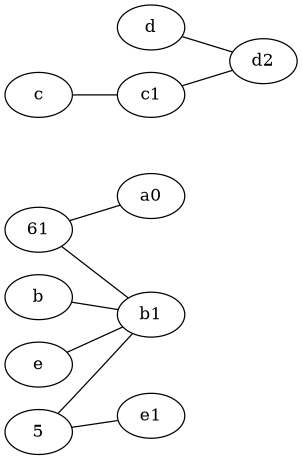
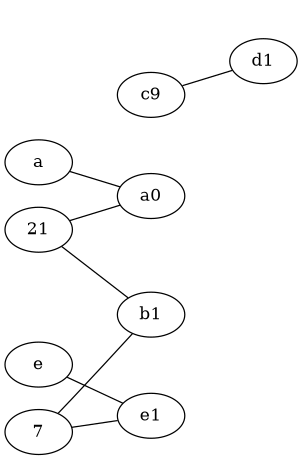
node "d": removed
node "d2": label "d2" -> "d1"
node "c": removed
node "c1": label "c1" -> "c9"
node "a": added
node "61": label "61" -> "21"
node "b": removed
edge "b1" -- "e": now "e1" -- "e"
node "5": label "5" -> "7"
